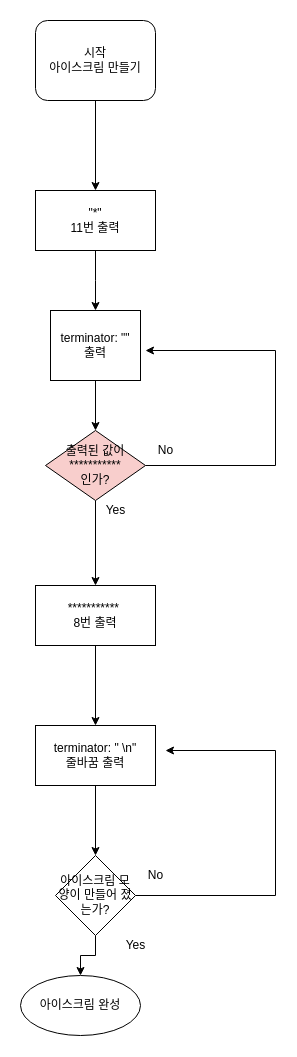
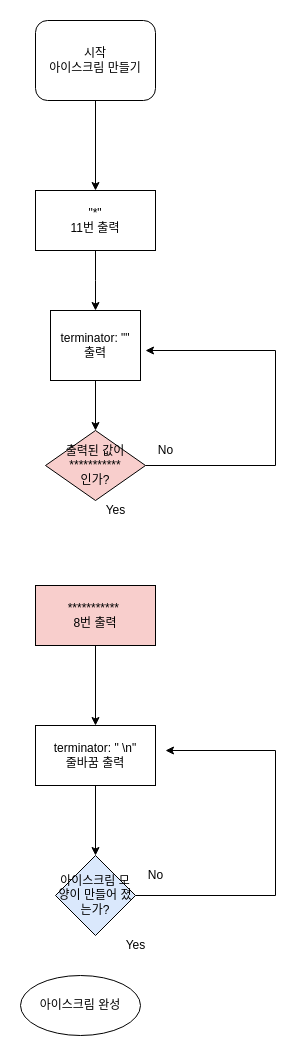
edge "출력된 값이 *********** 인가?" -> "*********** 8번 출력": removed
node "*********** 8번 출력": fillcolor #ffffff -> #f8cecc
node "아이스크림 모양이 만들어 졌는가?": fillcolor #ffffff -> #dae8fc
edge "아이스크림 모양이 만들어 졌는가?" -> "아이스크림 완성": removed
